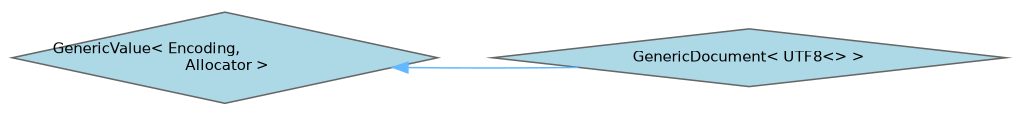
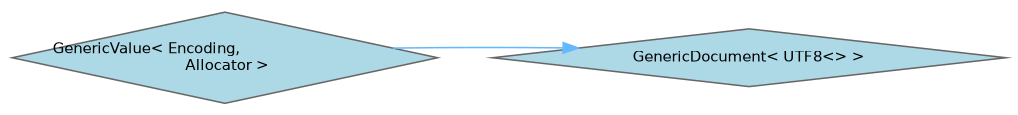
edge "GenericDocument< UTF8<> >" -> "GenericValue< Encoding, Allocator >": reversed
